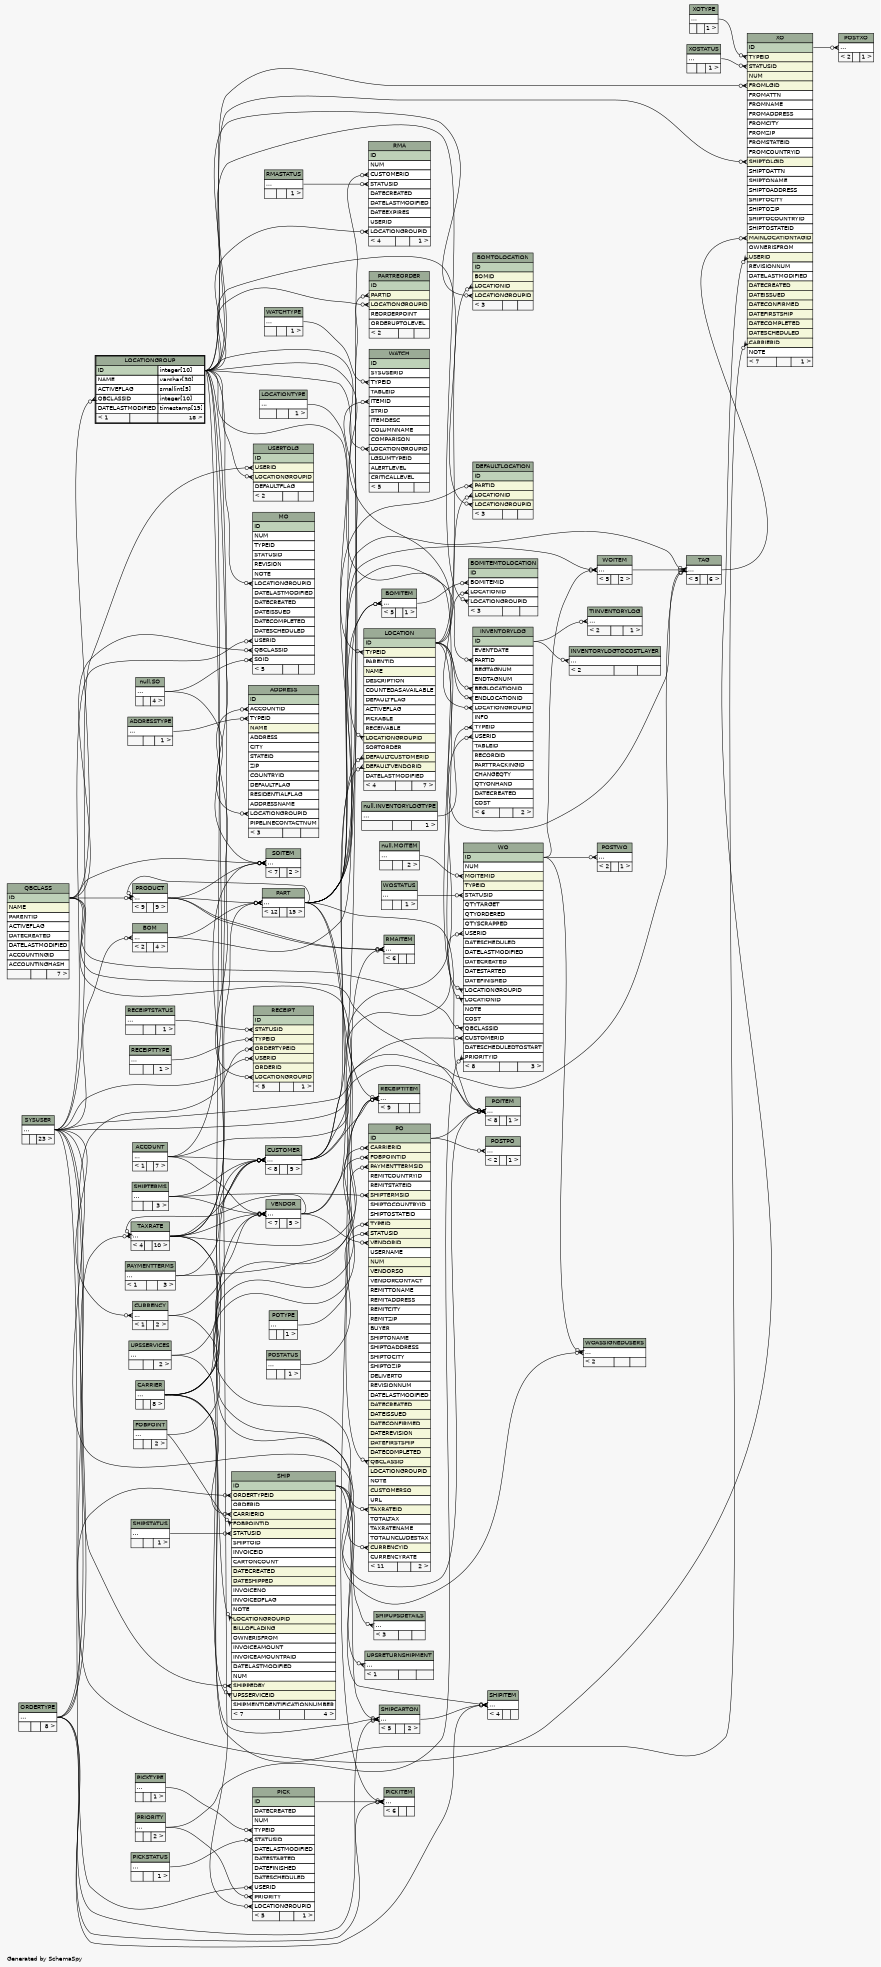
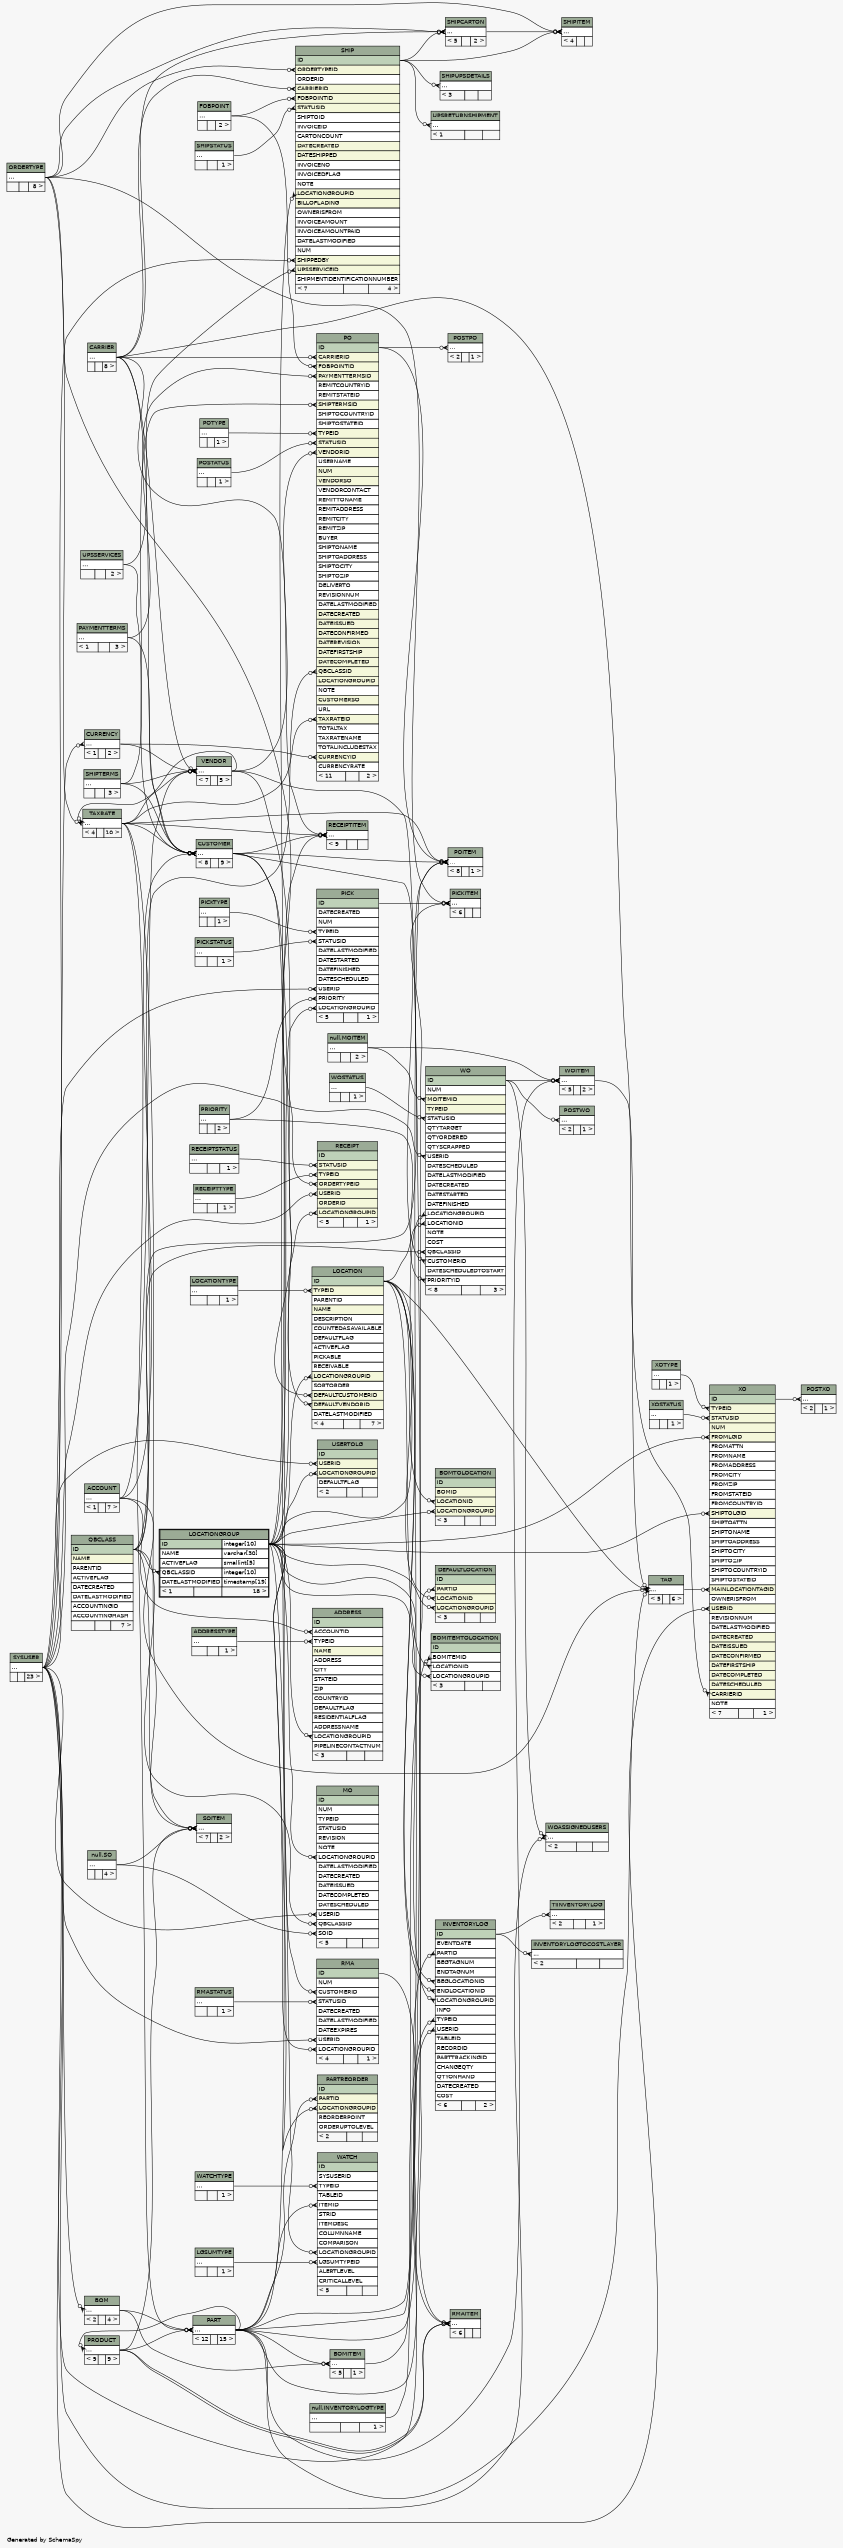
edge "QBCLASS" -> "PRODUCT": removed
edge "null.MOITEM" -> "WOITEM": added
edge "SYSUSER" -> "RMA": added
edge "RMA" -> "RMAITEM": added
node "LGSUMTYPE": added
